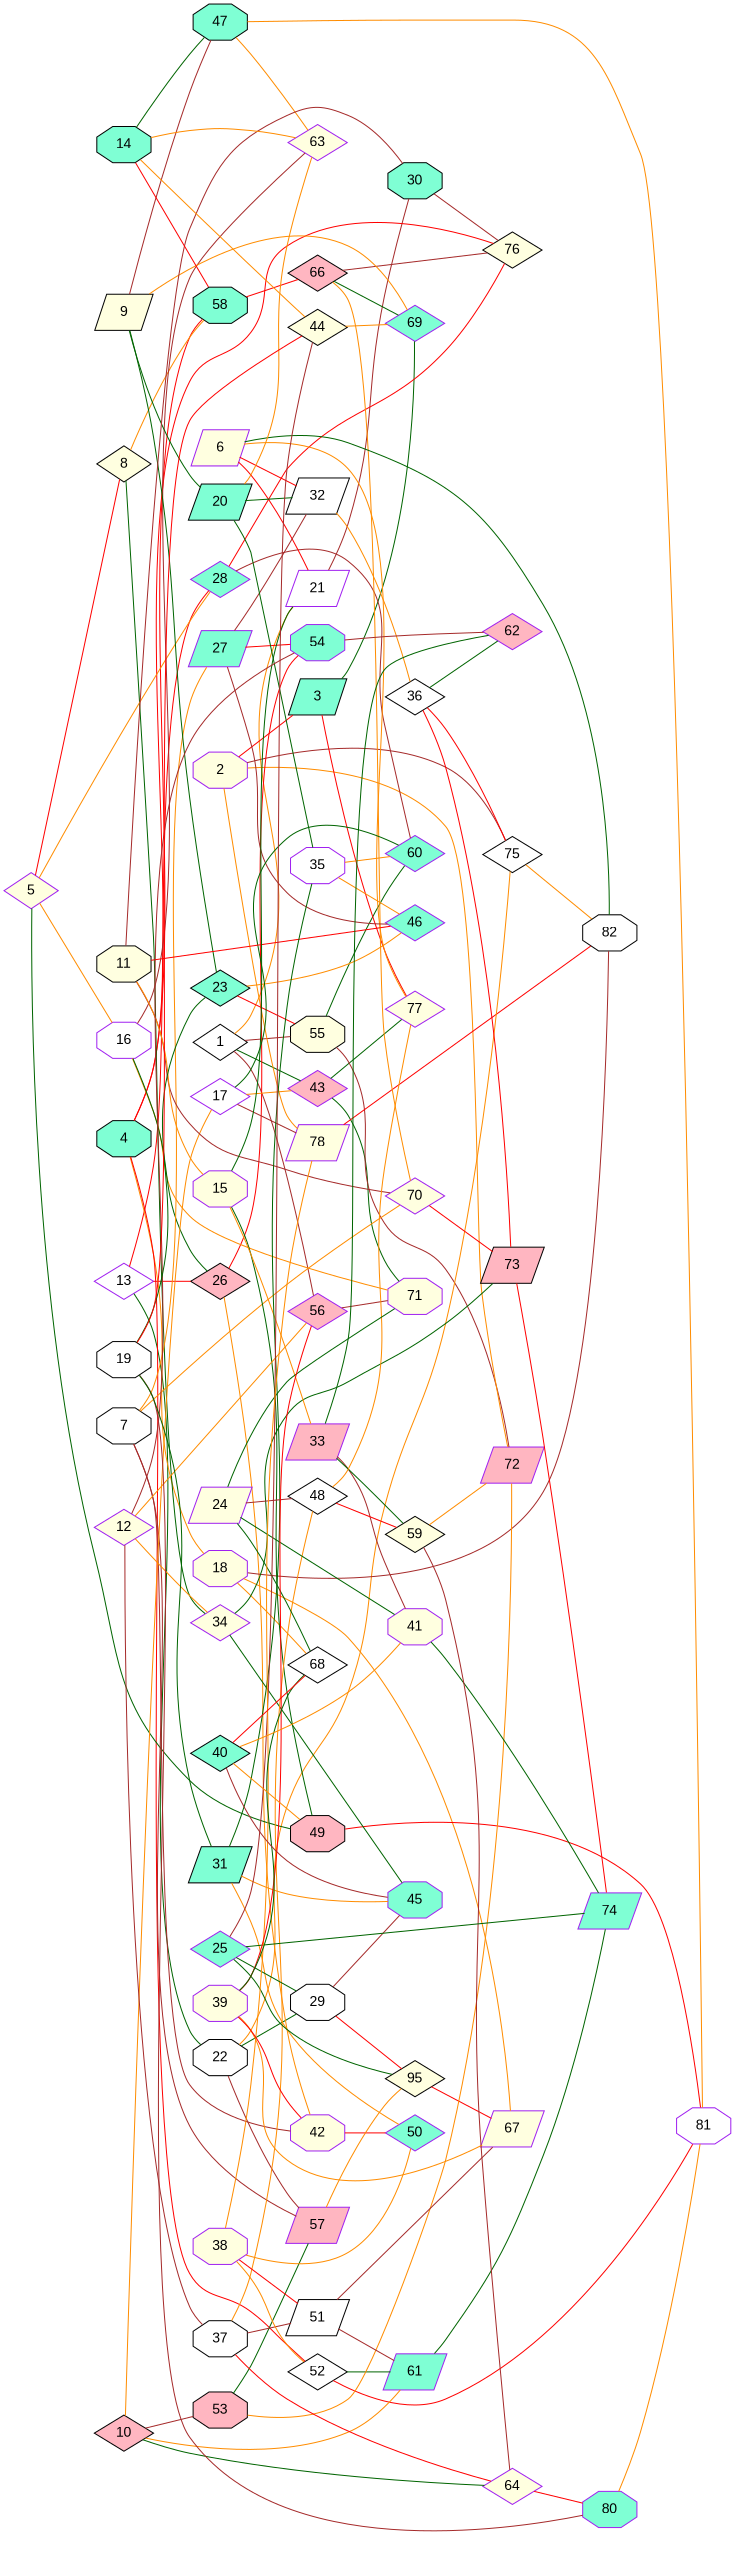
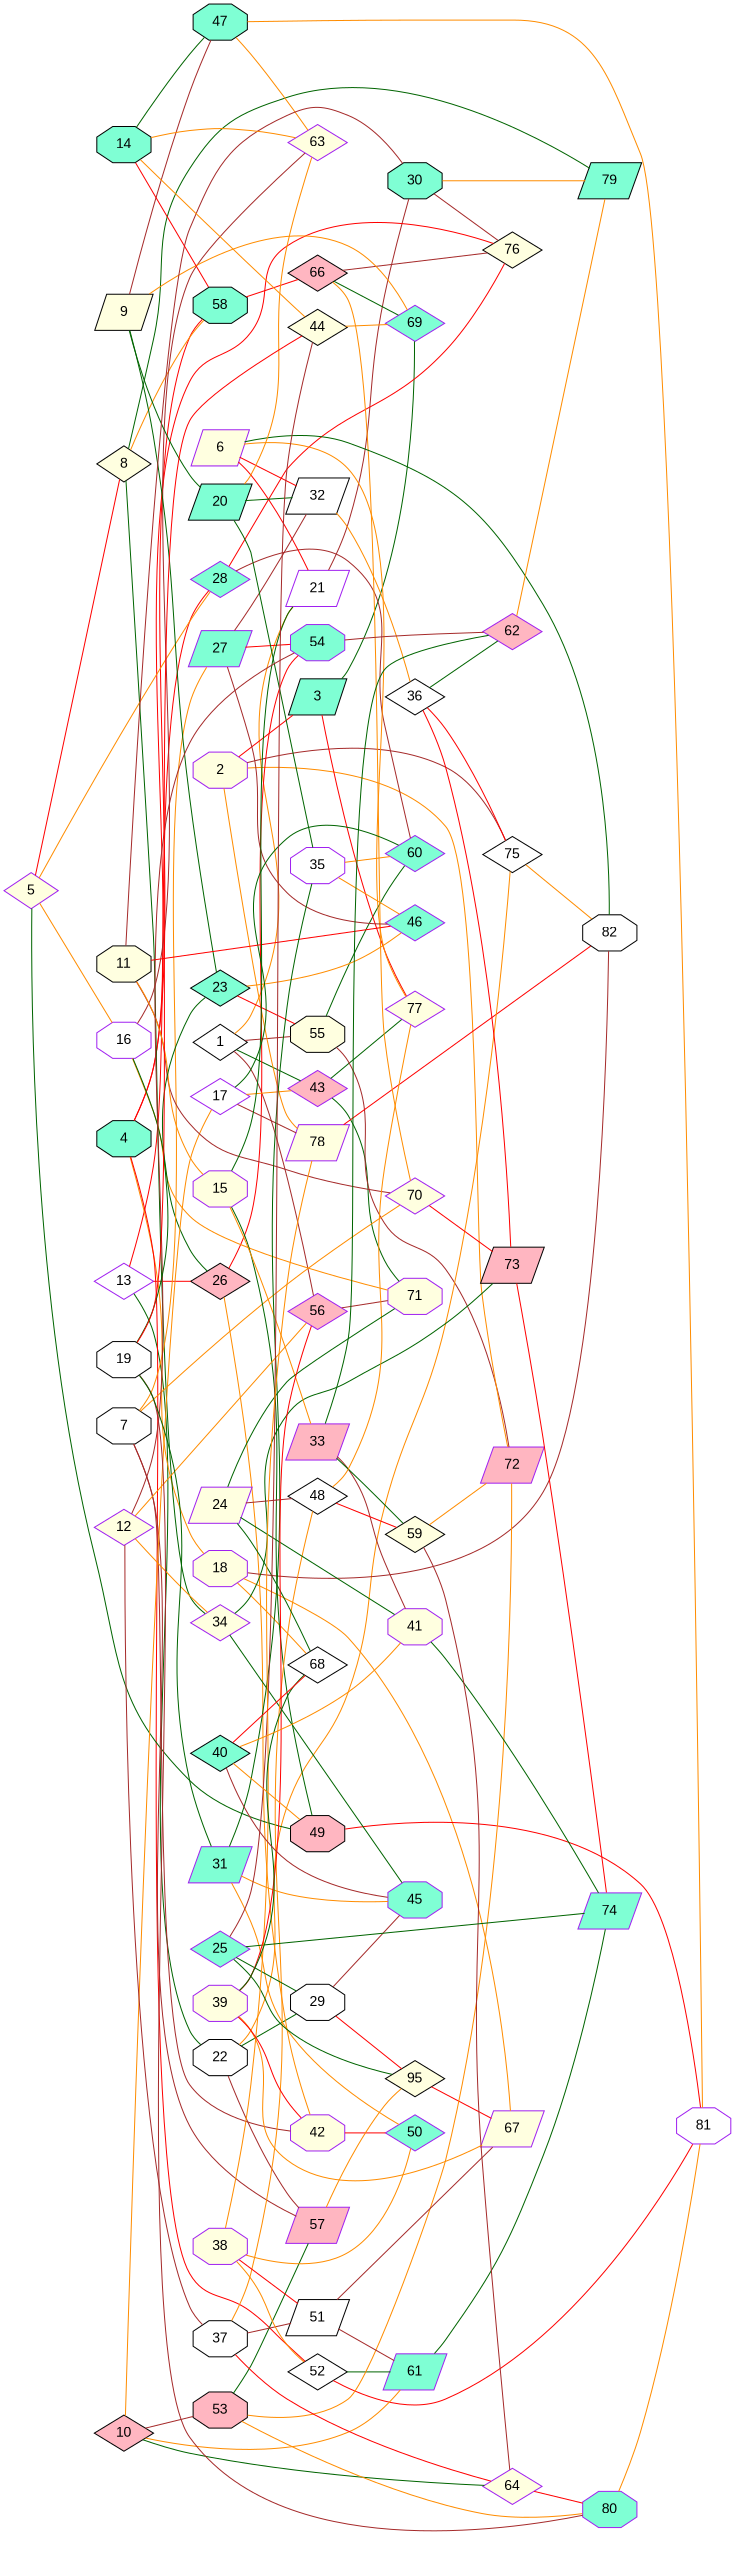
node "79": added
node "31": color black -> purple
edge "53" -- "80": added
